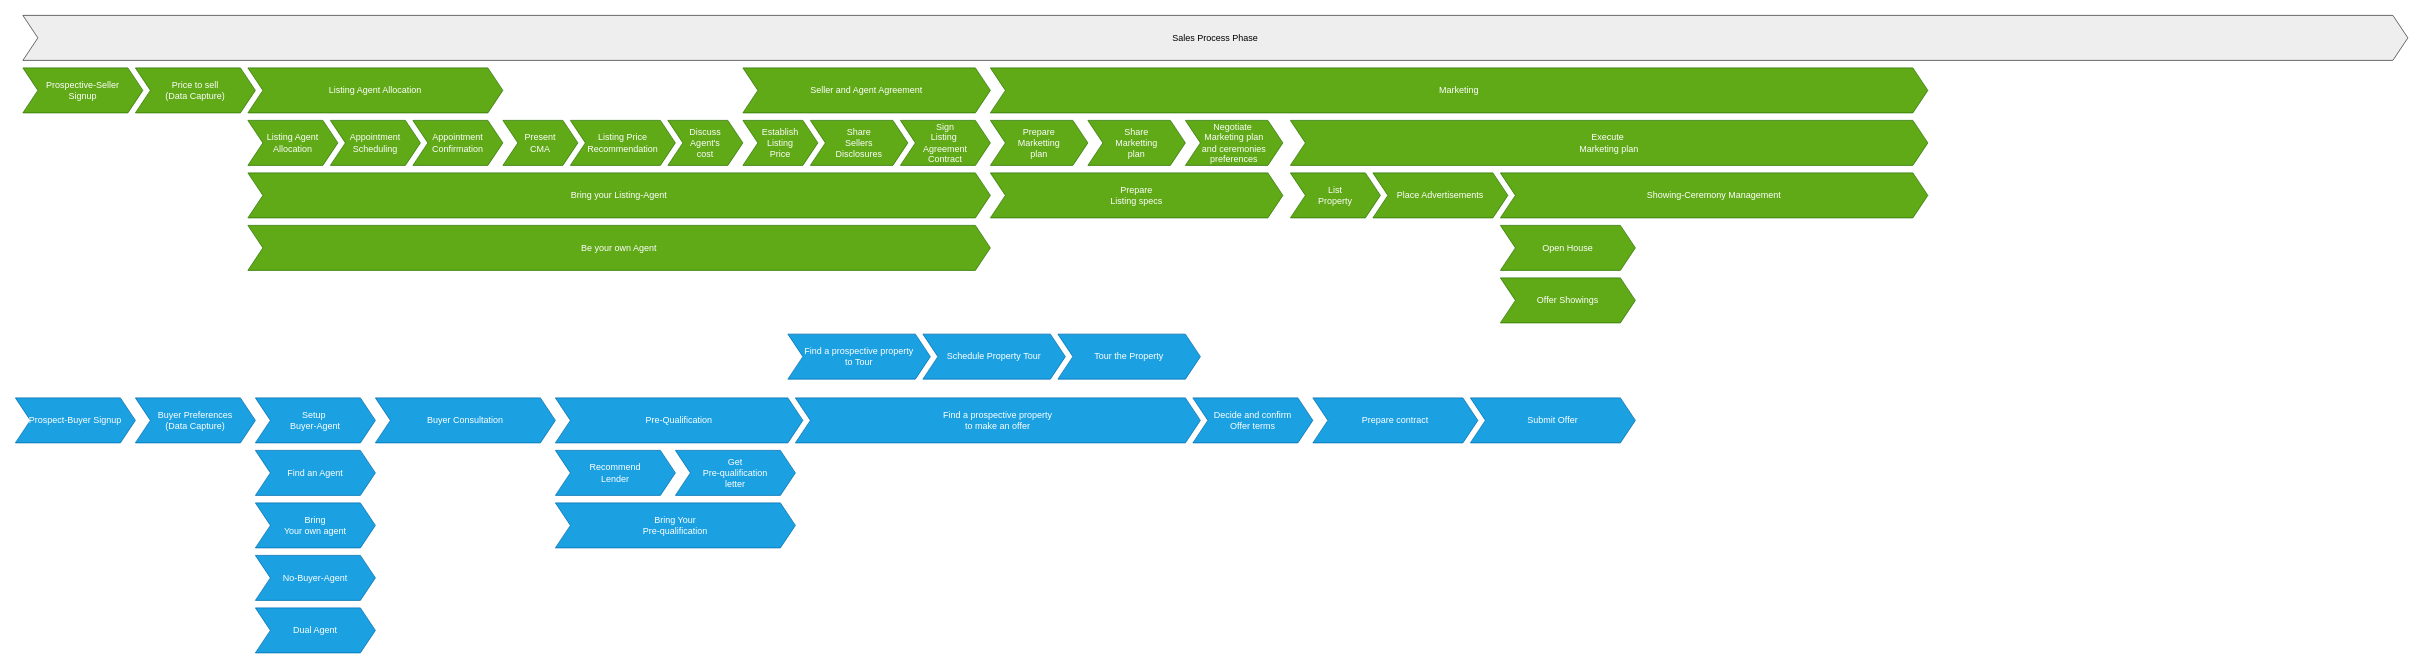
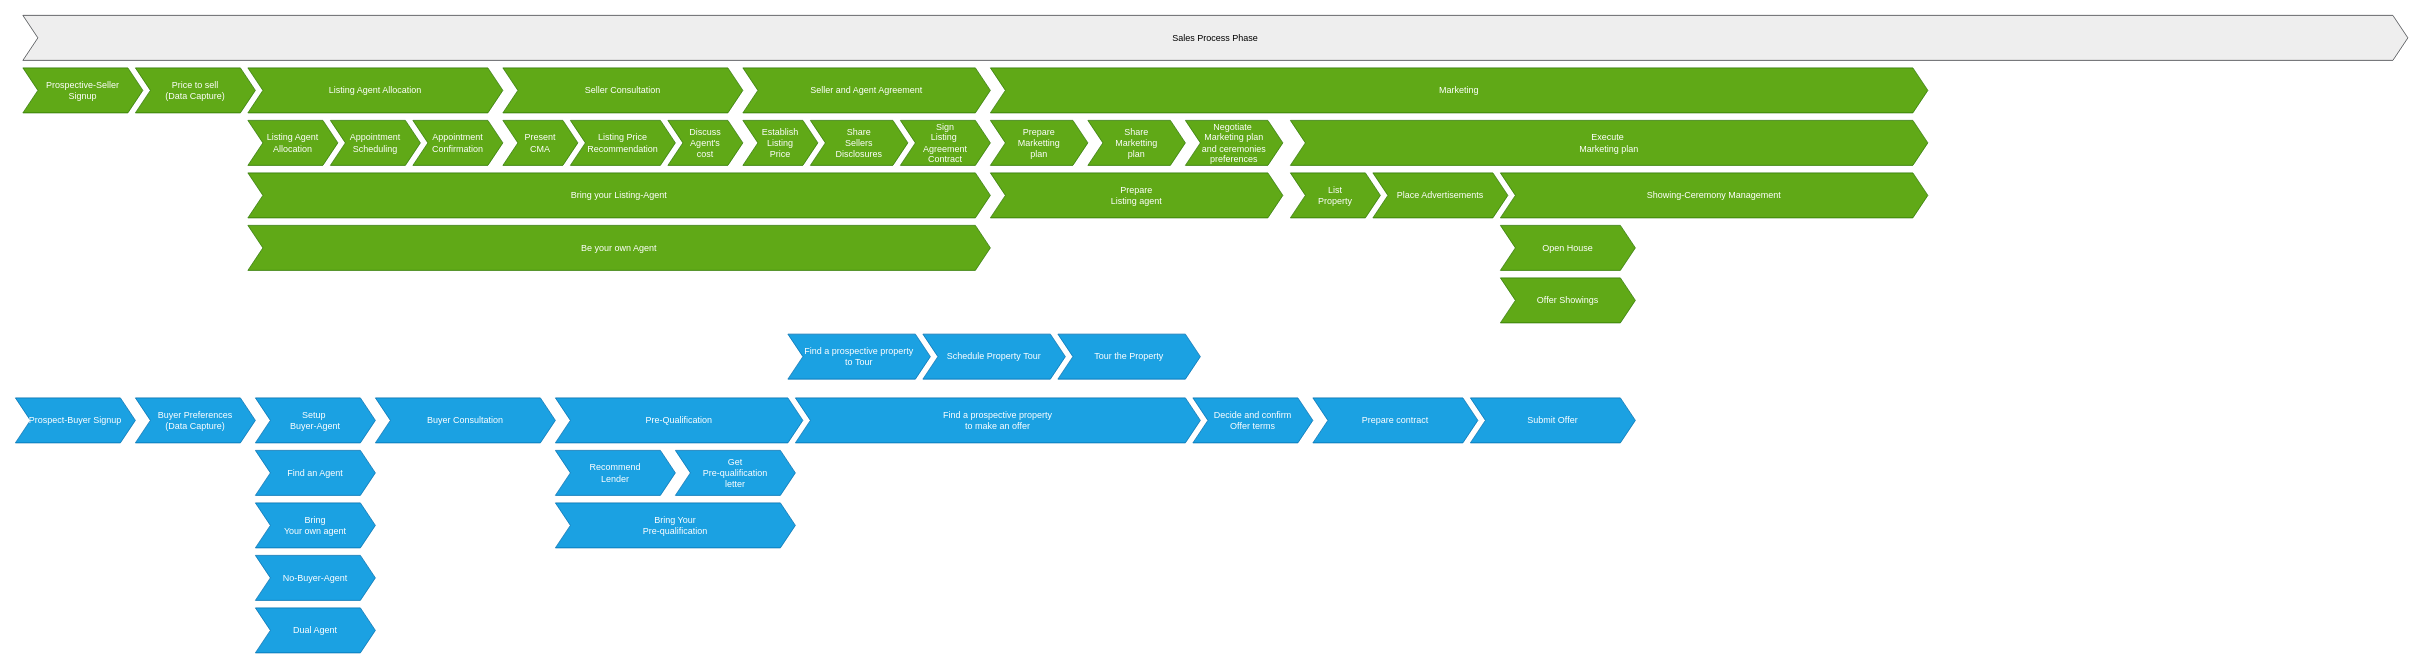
node "Seller Consultation": added
node "Prepare Listing specs": label "Prepare Listing specs" -> "Prepare Listing agent"
